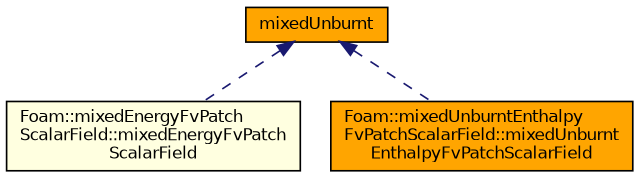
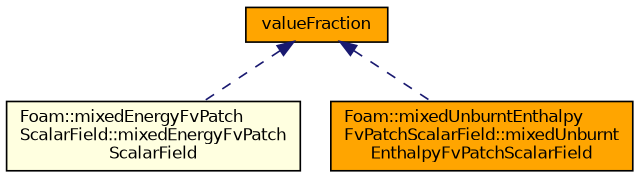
node "mixedUnburnt": label "mixedUnburnt" -> "valueFraction"
